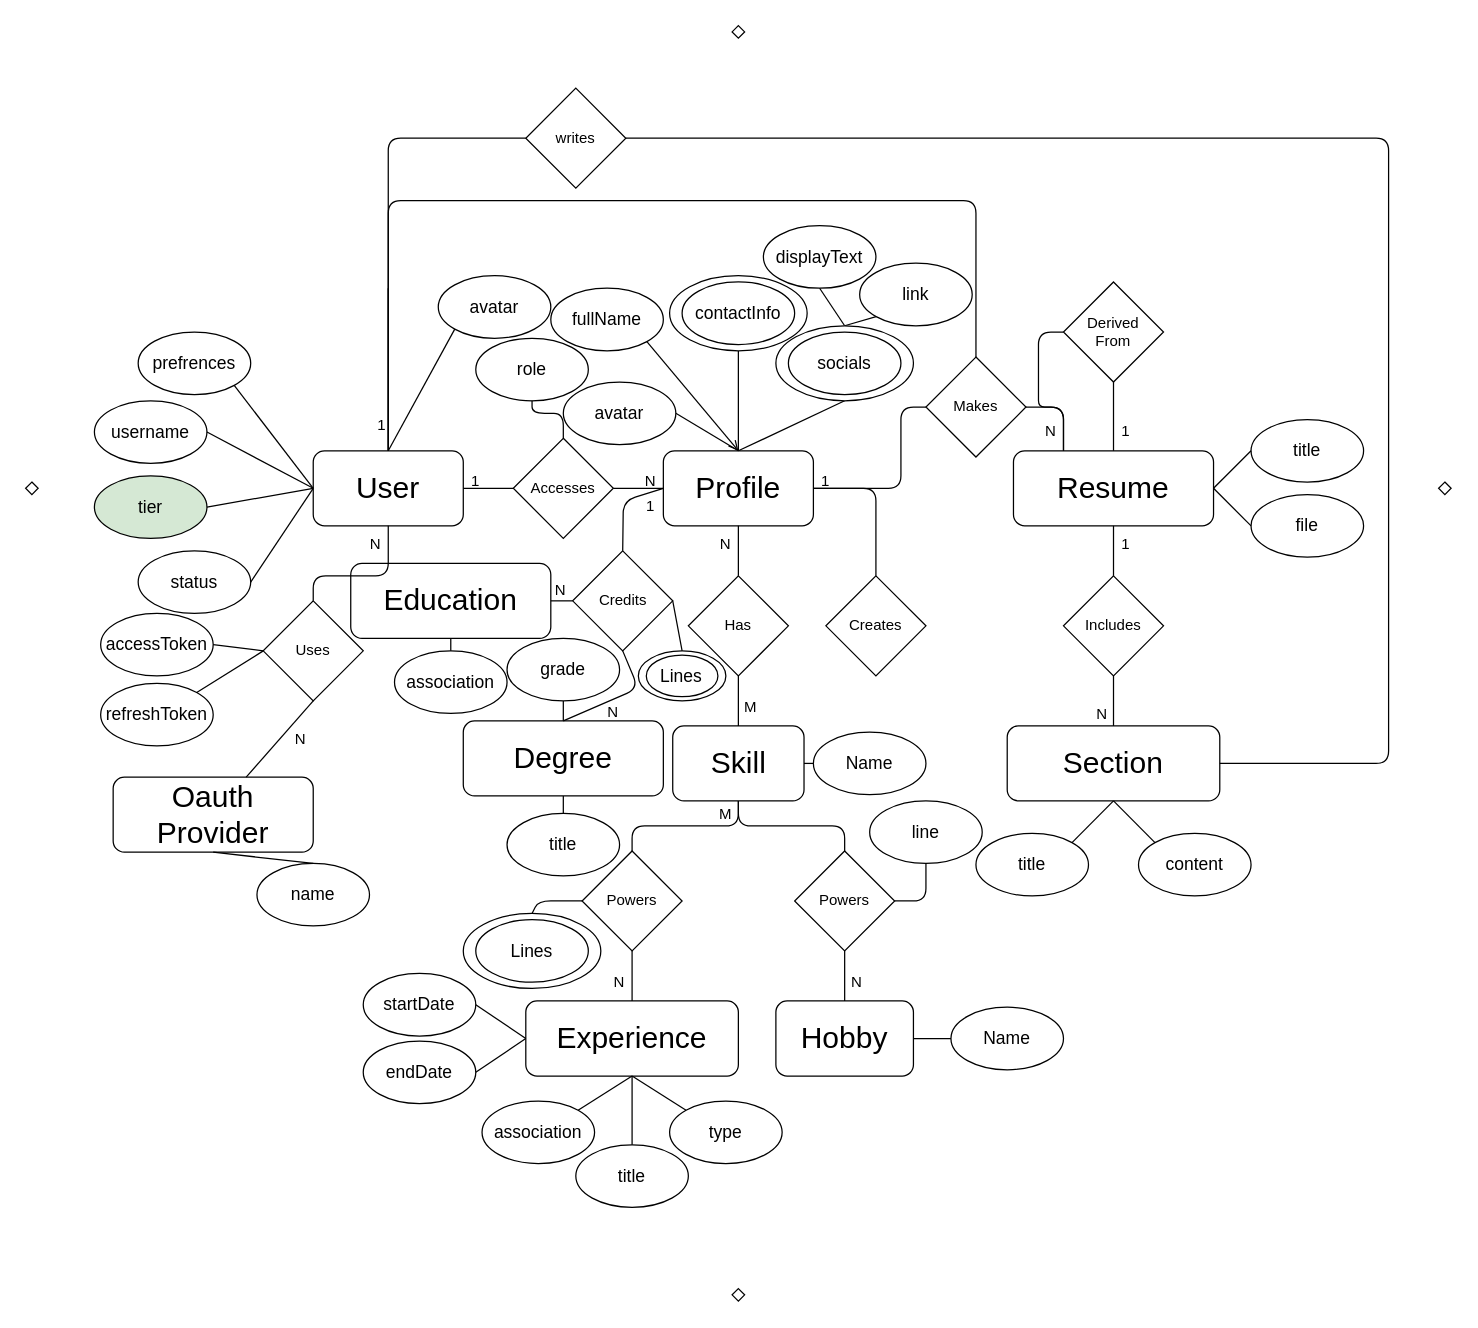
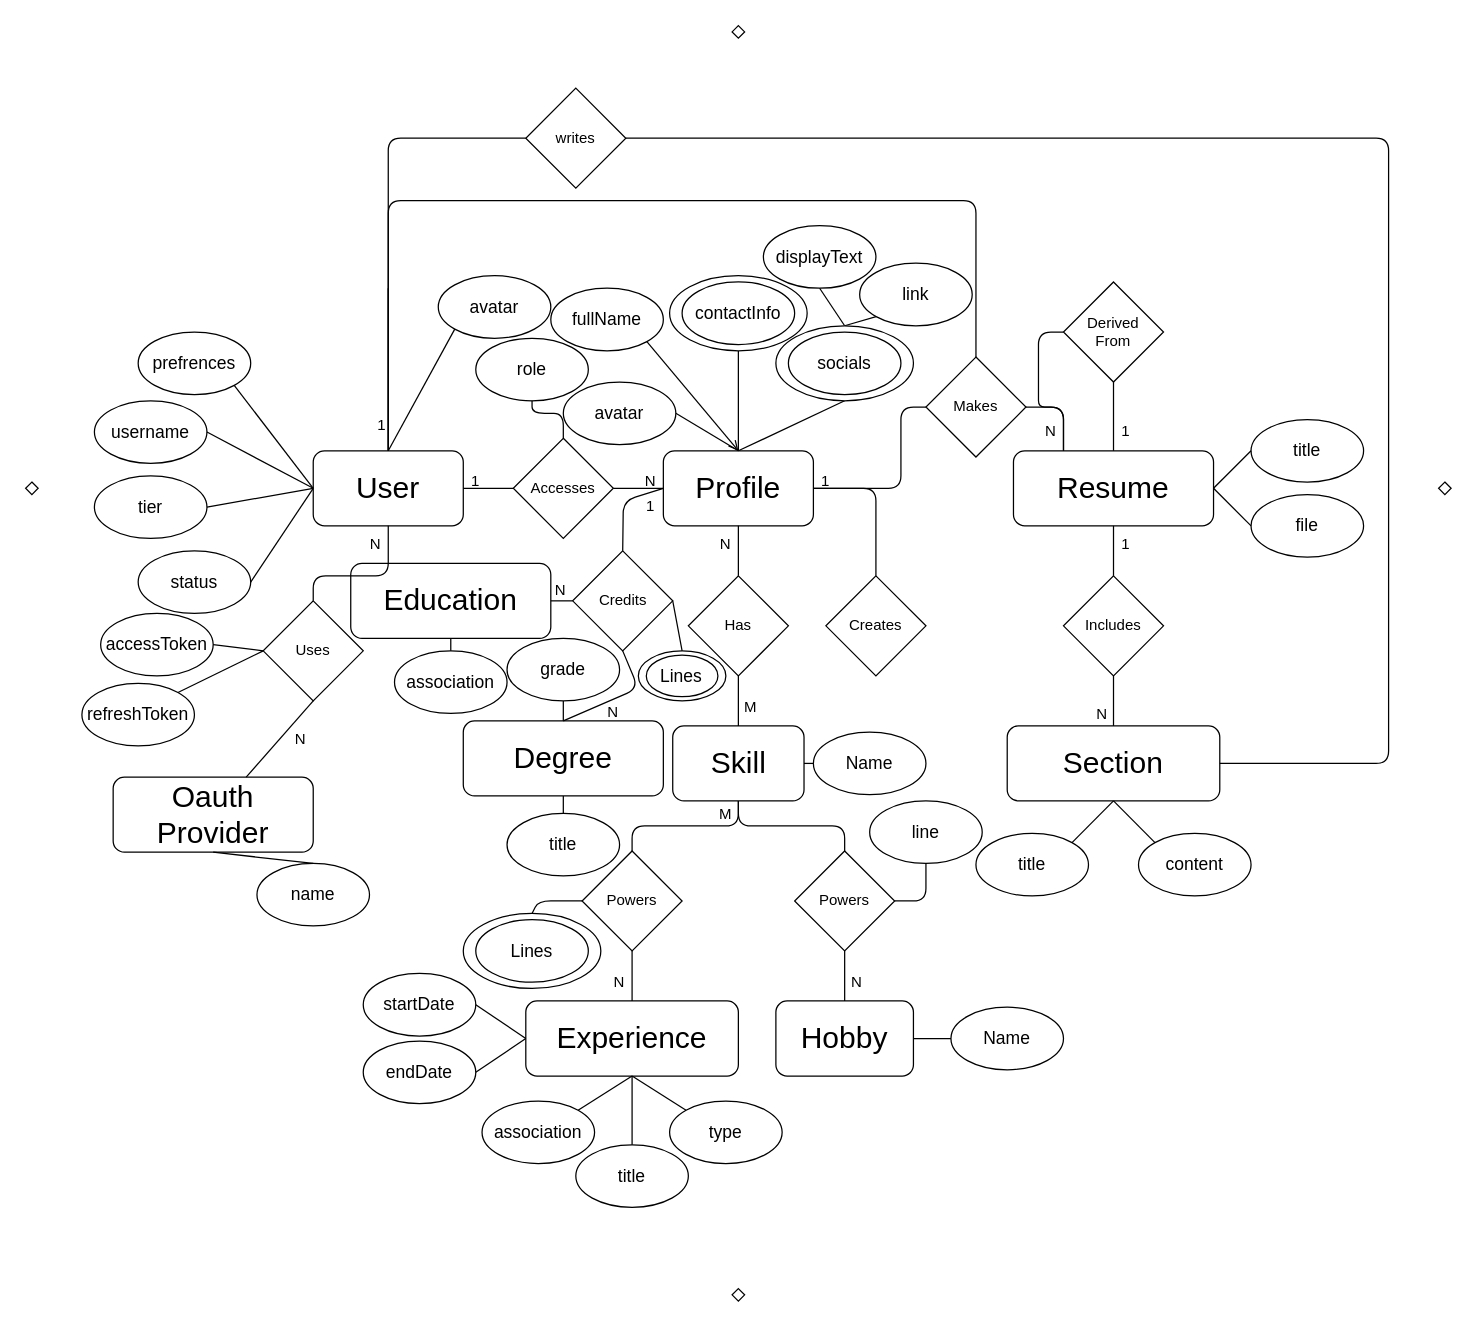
node "tier": fillcolor #d5e8d4 -> #ffffff
node "refreshToken": moved (157, 714) -> (138, 714)
